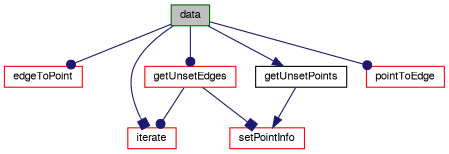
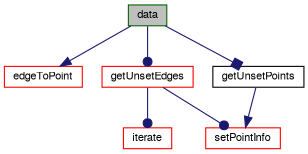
edge "data" -> "edgeToPoint": arrowhead dot -> normal
edge "data" -> "getUnsetPoints": arrowhead normal -> box
edge "data" -> "iterate": removed
node "pointToEdge": removed
edge "getUnsetEdges" -> "setPointInfo": arrowhead box -> dot
